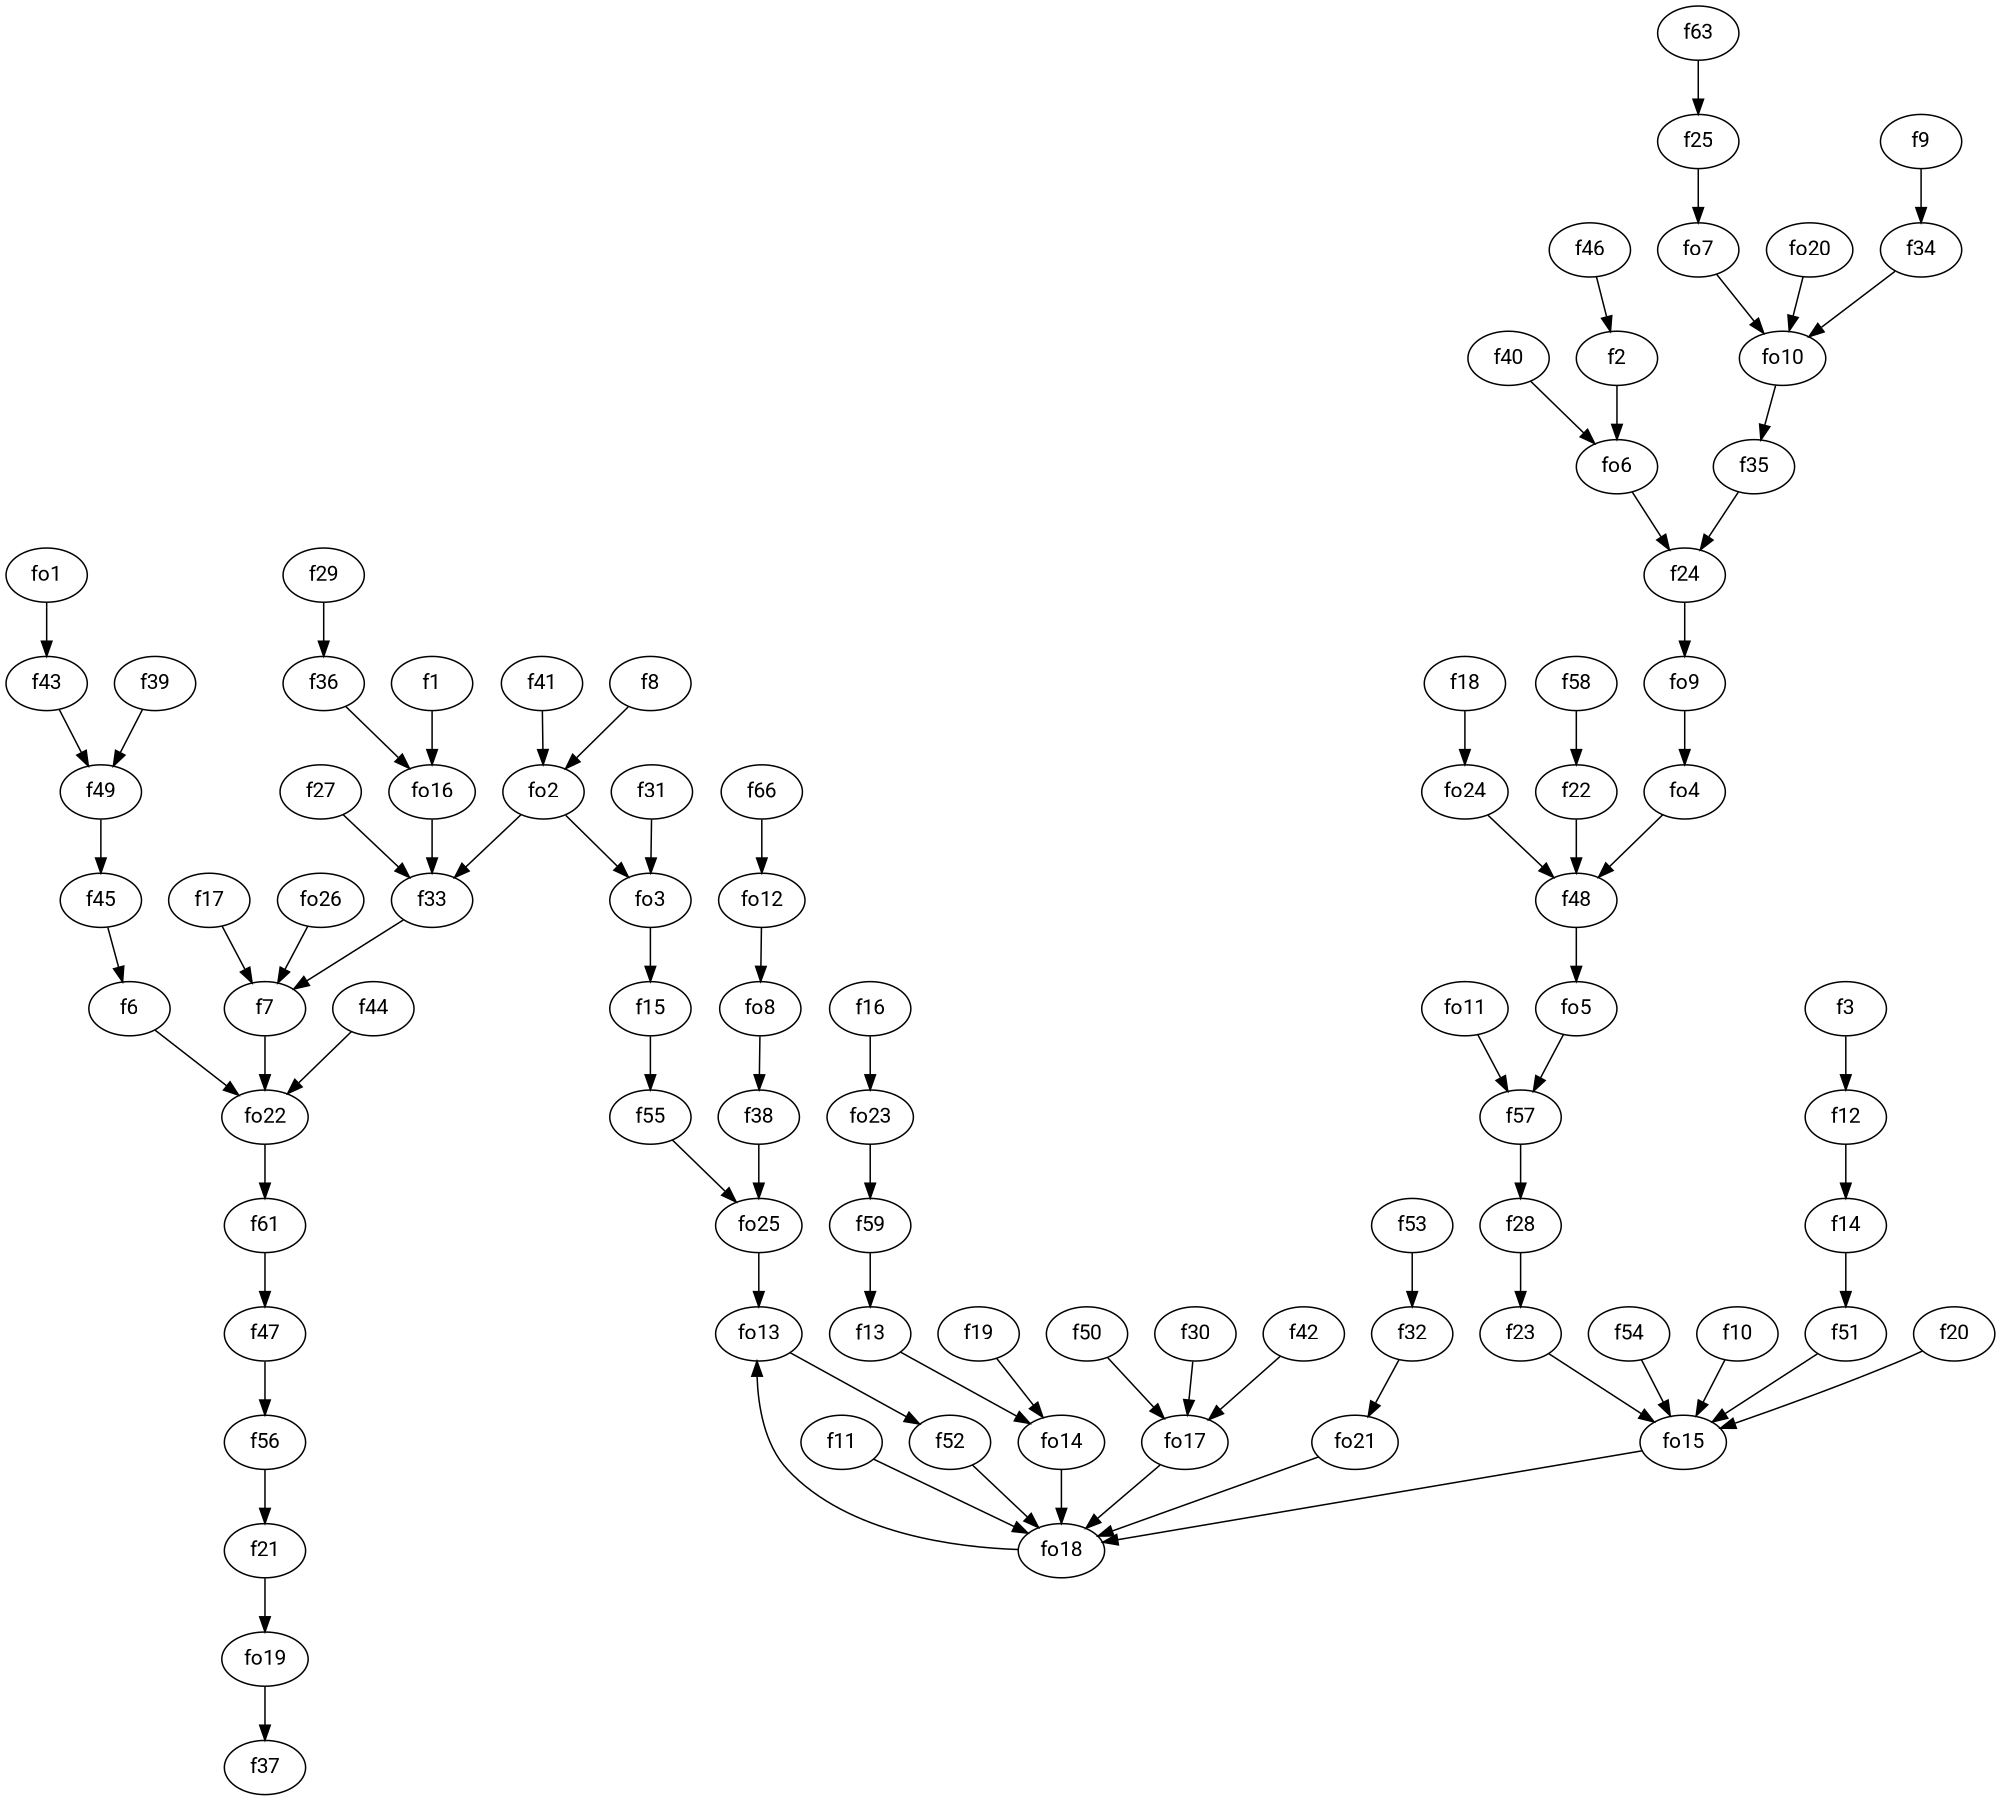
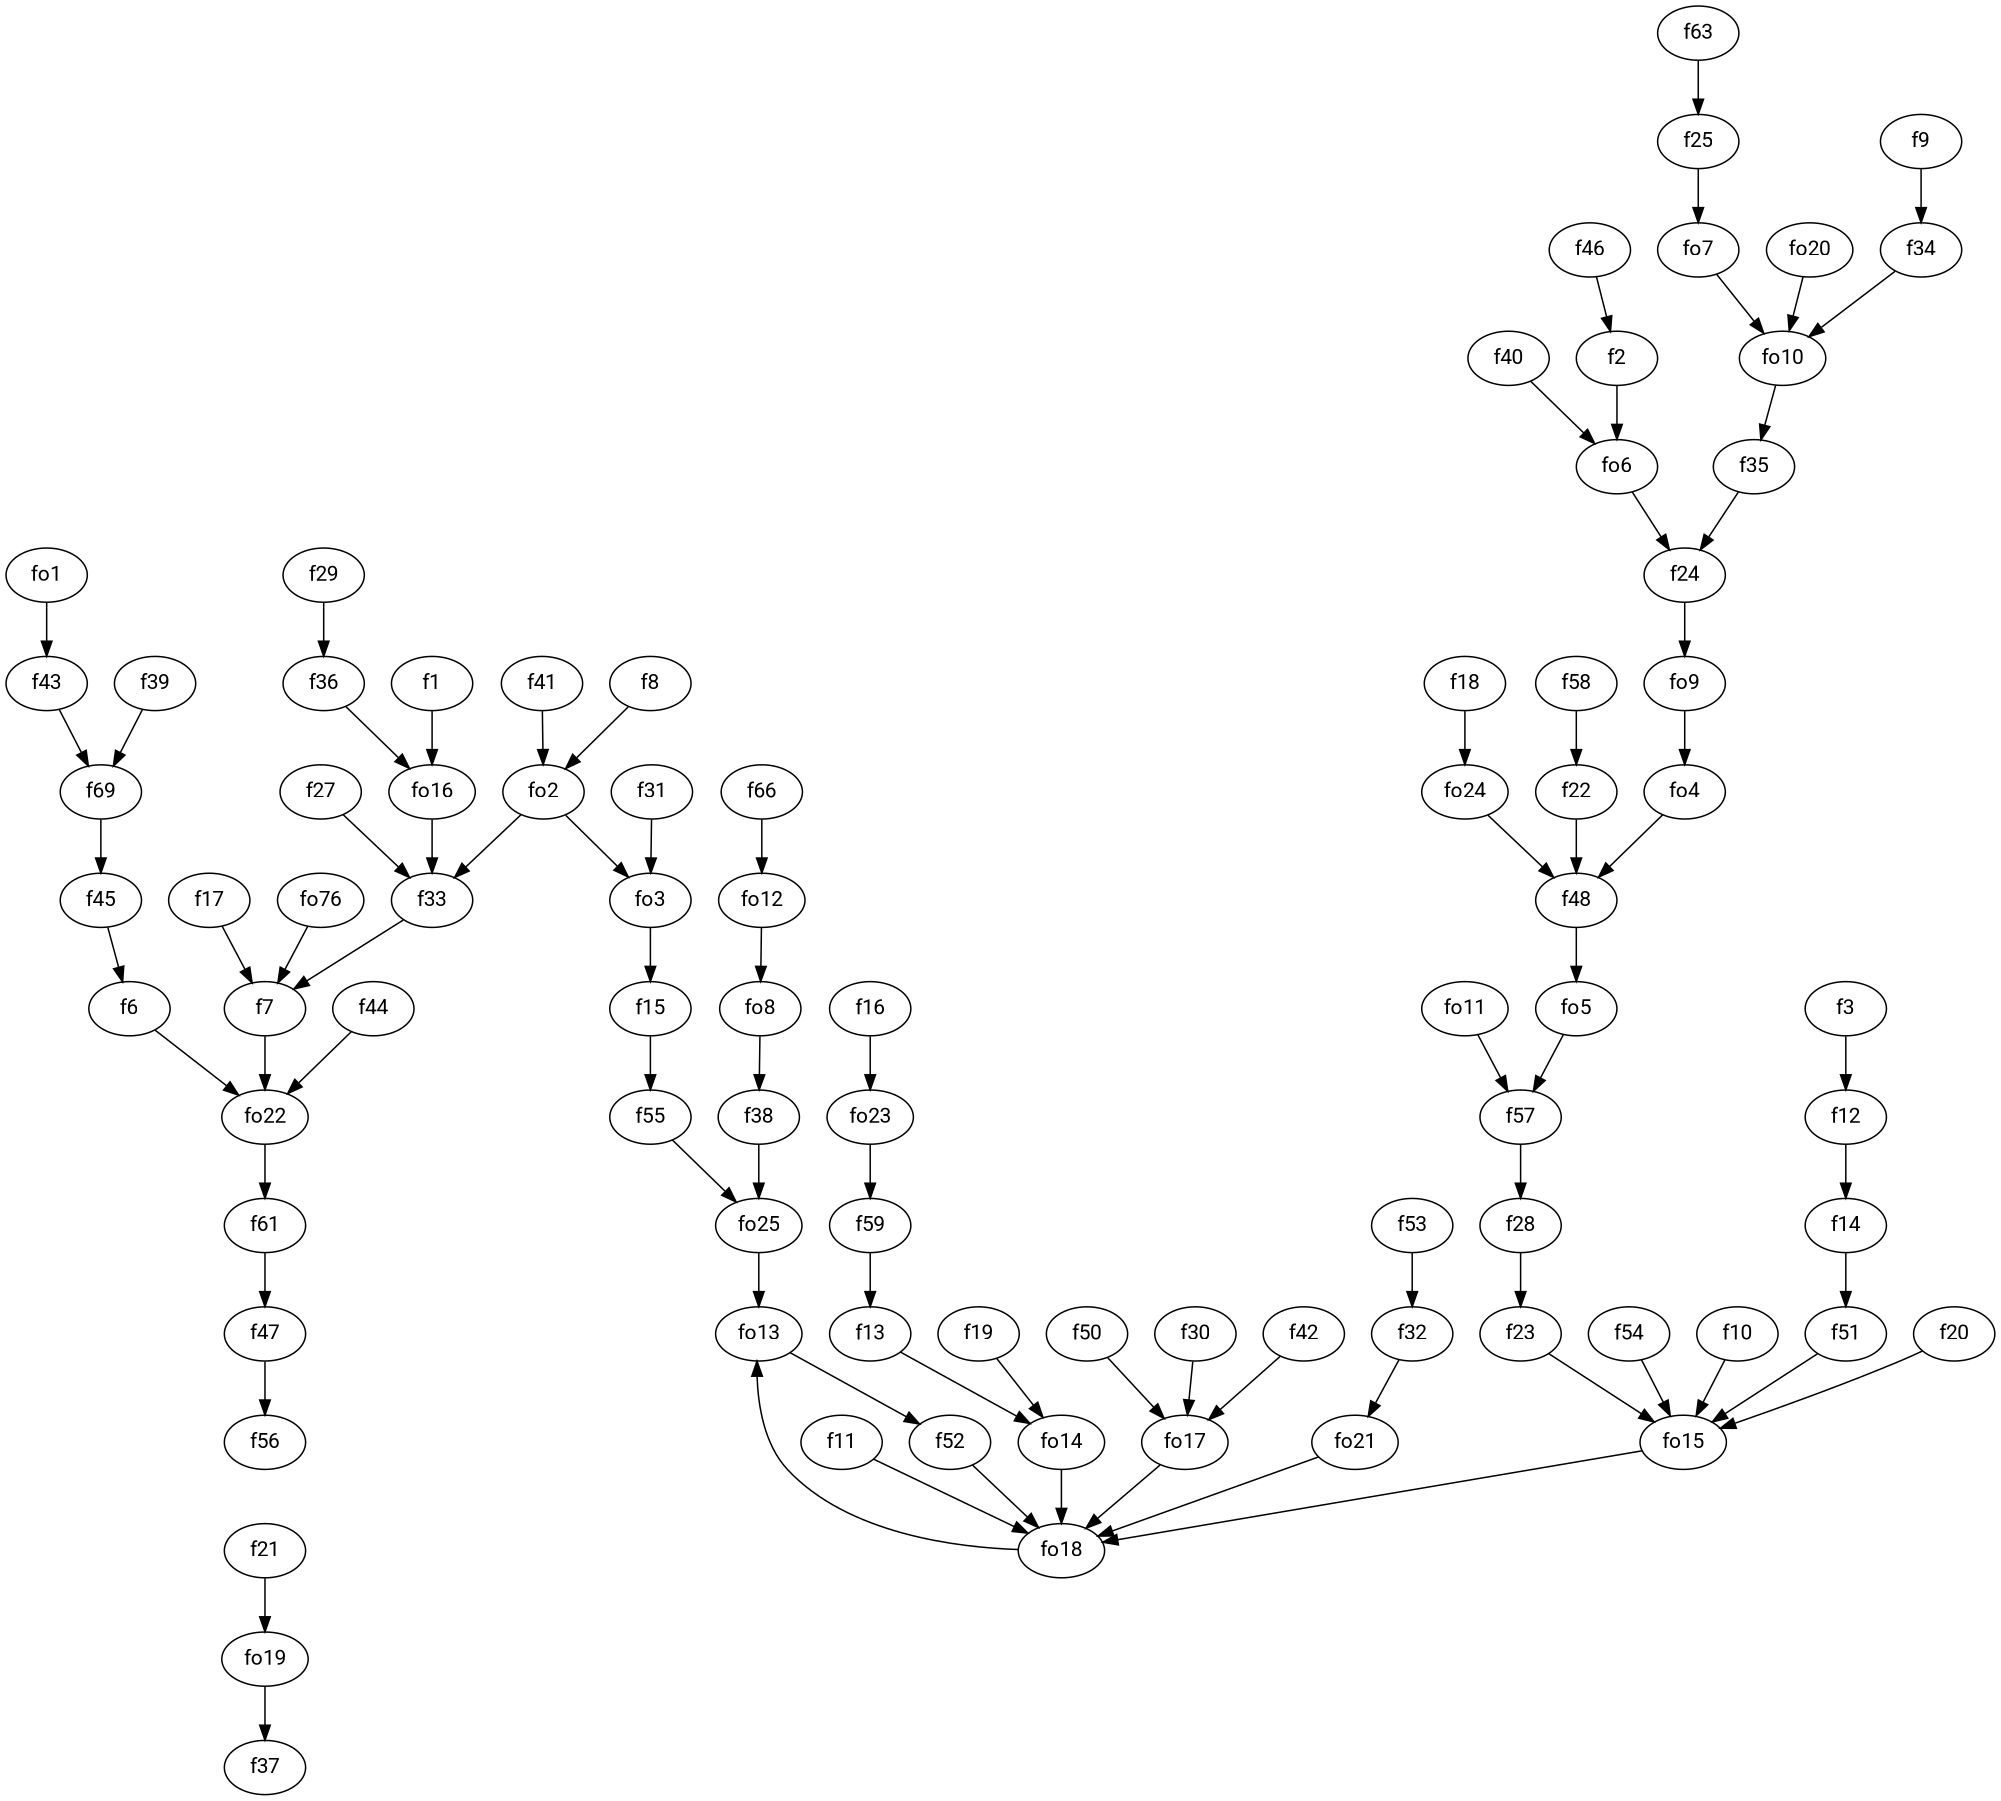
node "f49": label "f49" -> "f69"
node "fo26": label "fo26" -> "fo76"
edge "f56" -> "f21": removed
